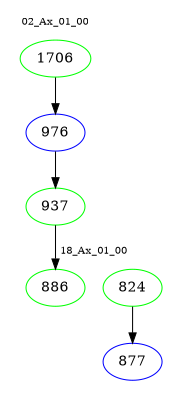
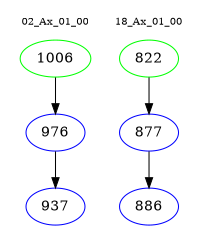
node "1706": label "1706" -> "1006"
node "937": color green -> blue
edge "937" -> "886": now "877" -> "886"
node "886": color green -> blue
node "824": label "824" -> "822"
